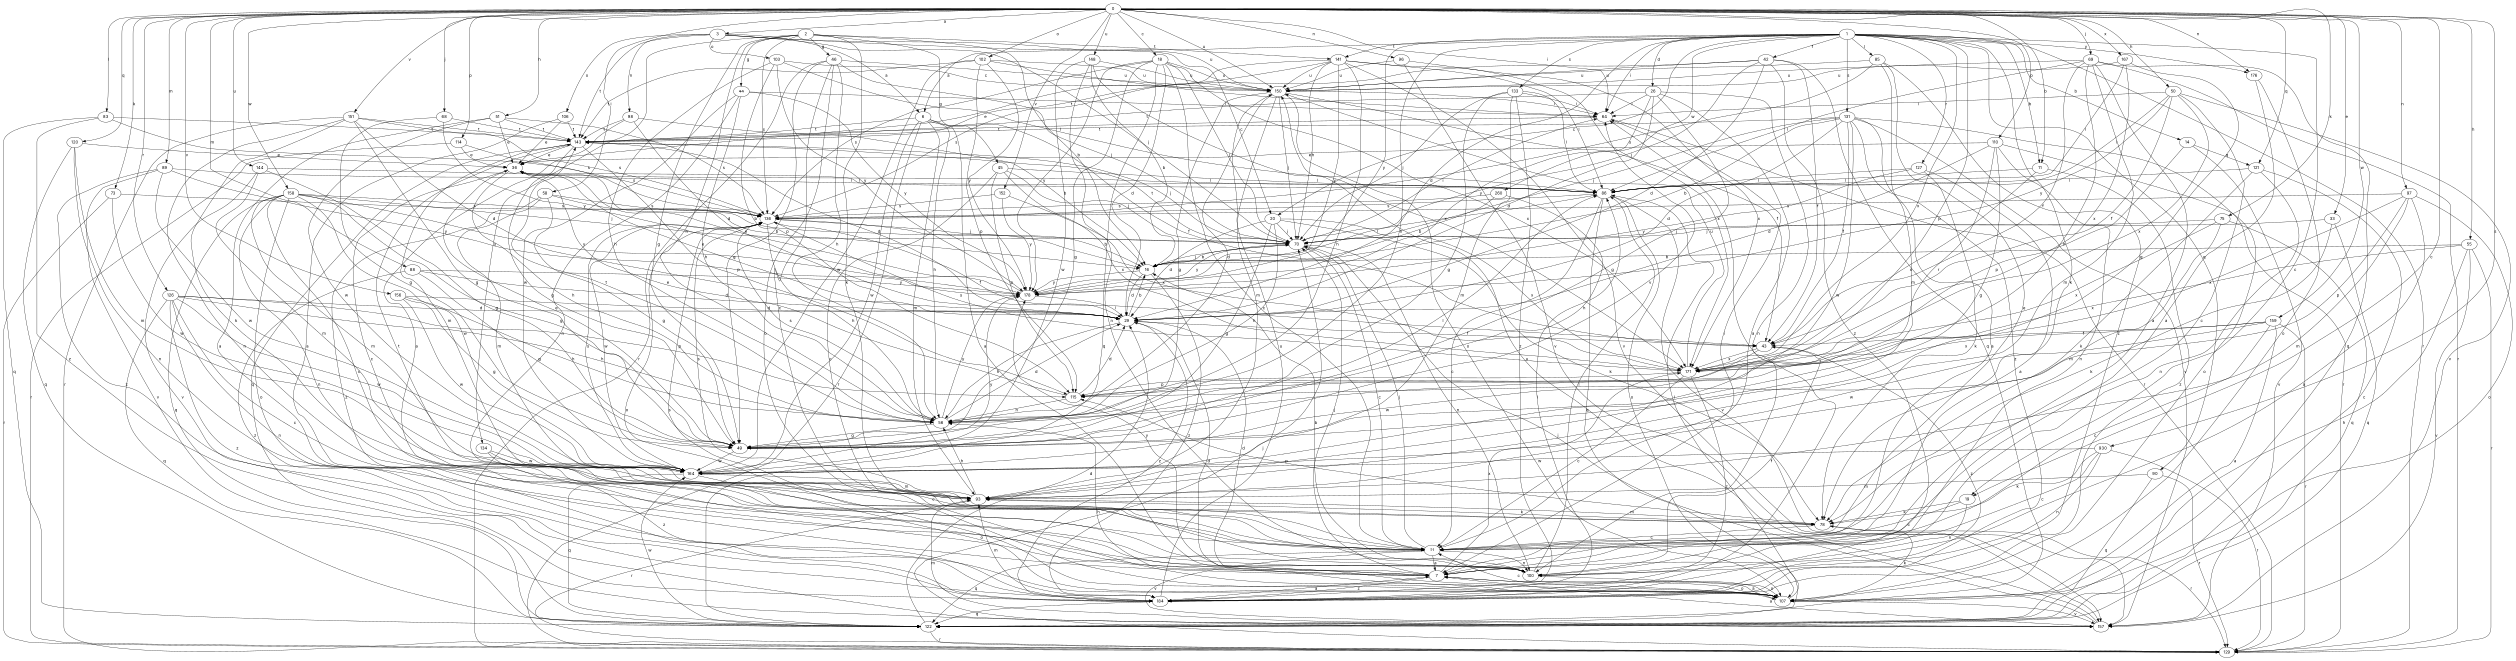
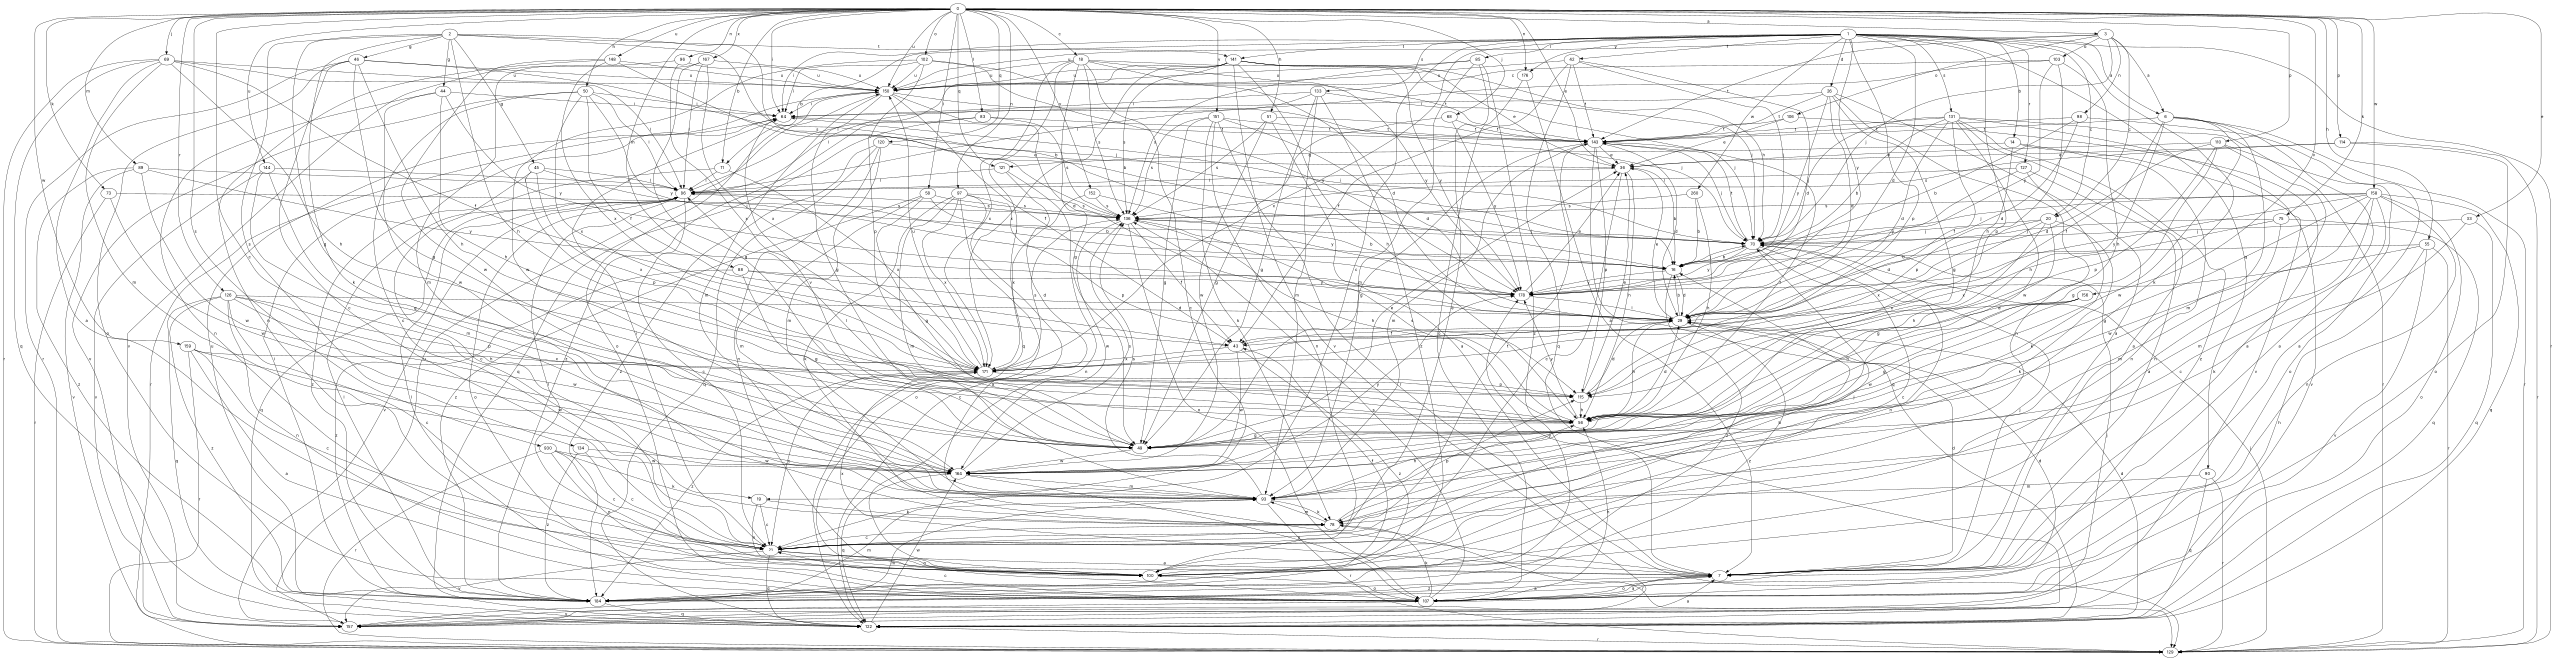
edge "51" -> "36": now "0" -> "36"
edge "110" -> "115": label "r" -> "p"
edge "150" -> "56": now "150" -> "29"
edge "159" -> "43": removed, label "f"
edge "121" -> "78": now "97" -> "78"
edge "167" -> "93": added, label "m"
edge "14" -> "100": added, label "n"
edge "114" -> "107": added, label "o"
edge "42" -> "184": now "120" -> "184"
